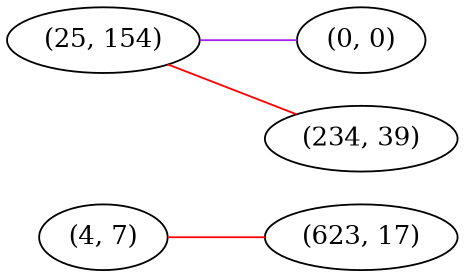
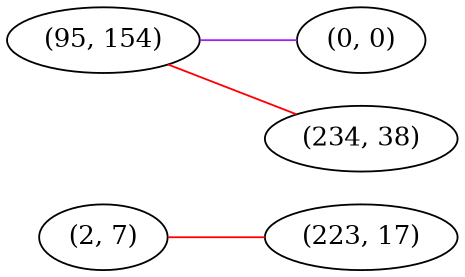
node "(25, 154)": label "(25, 154)" -> "(95, 154)"
node "(234, 39)": label "(234, 39)" -> "(234, 38)"
node "(4, 7)": label "(4, 7)" -> "(2, 7)"
node "(623, 17)": label "(623, 17)" -> "(223, 17)"
